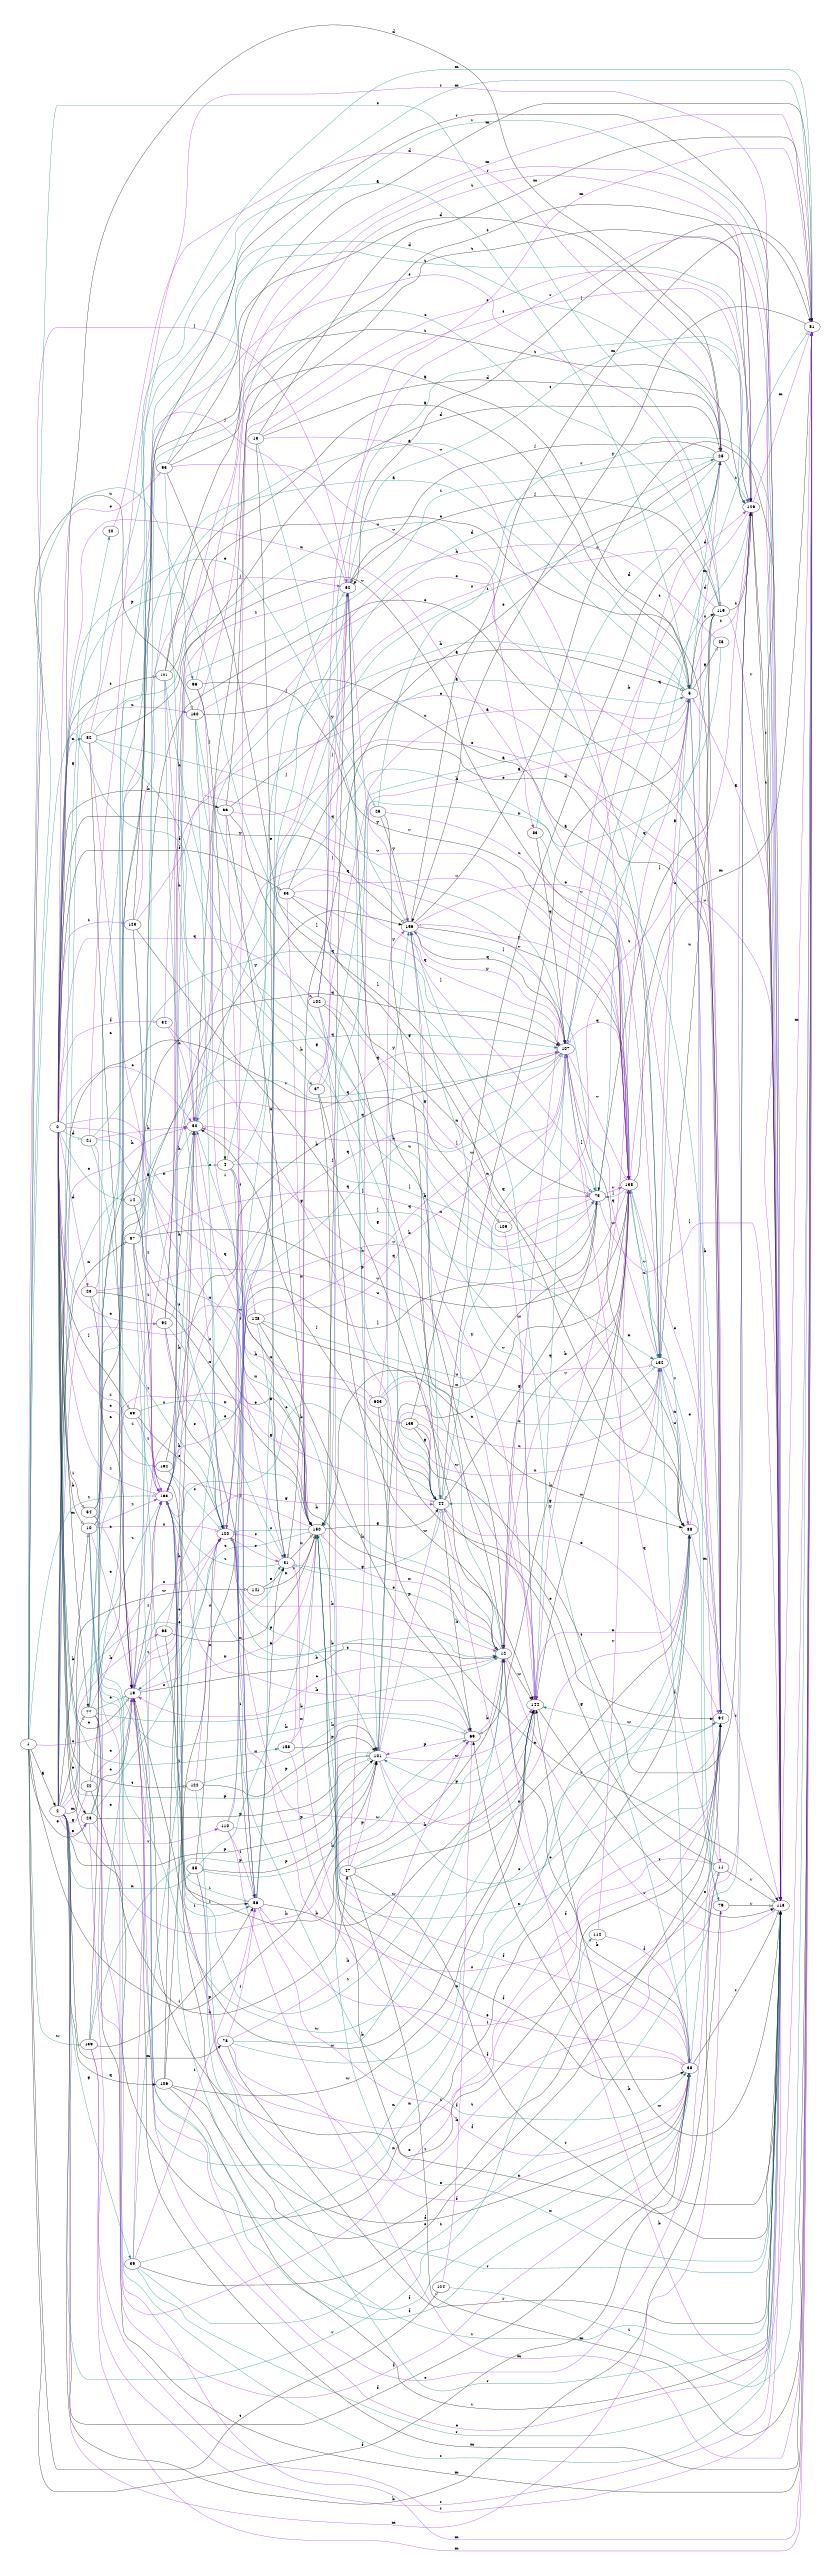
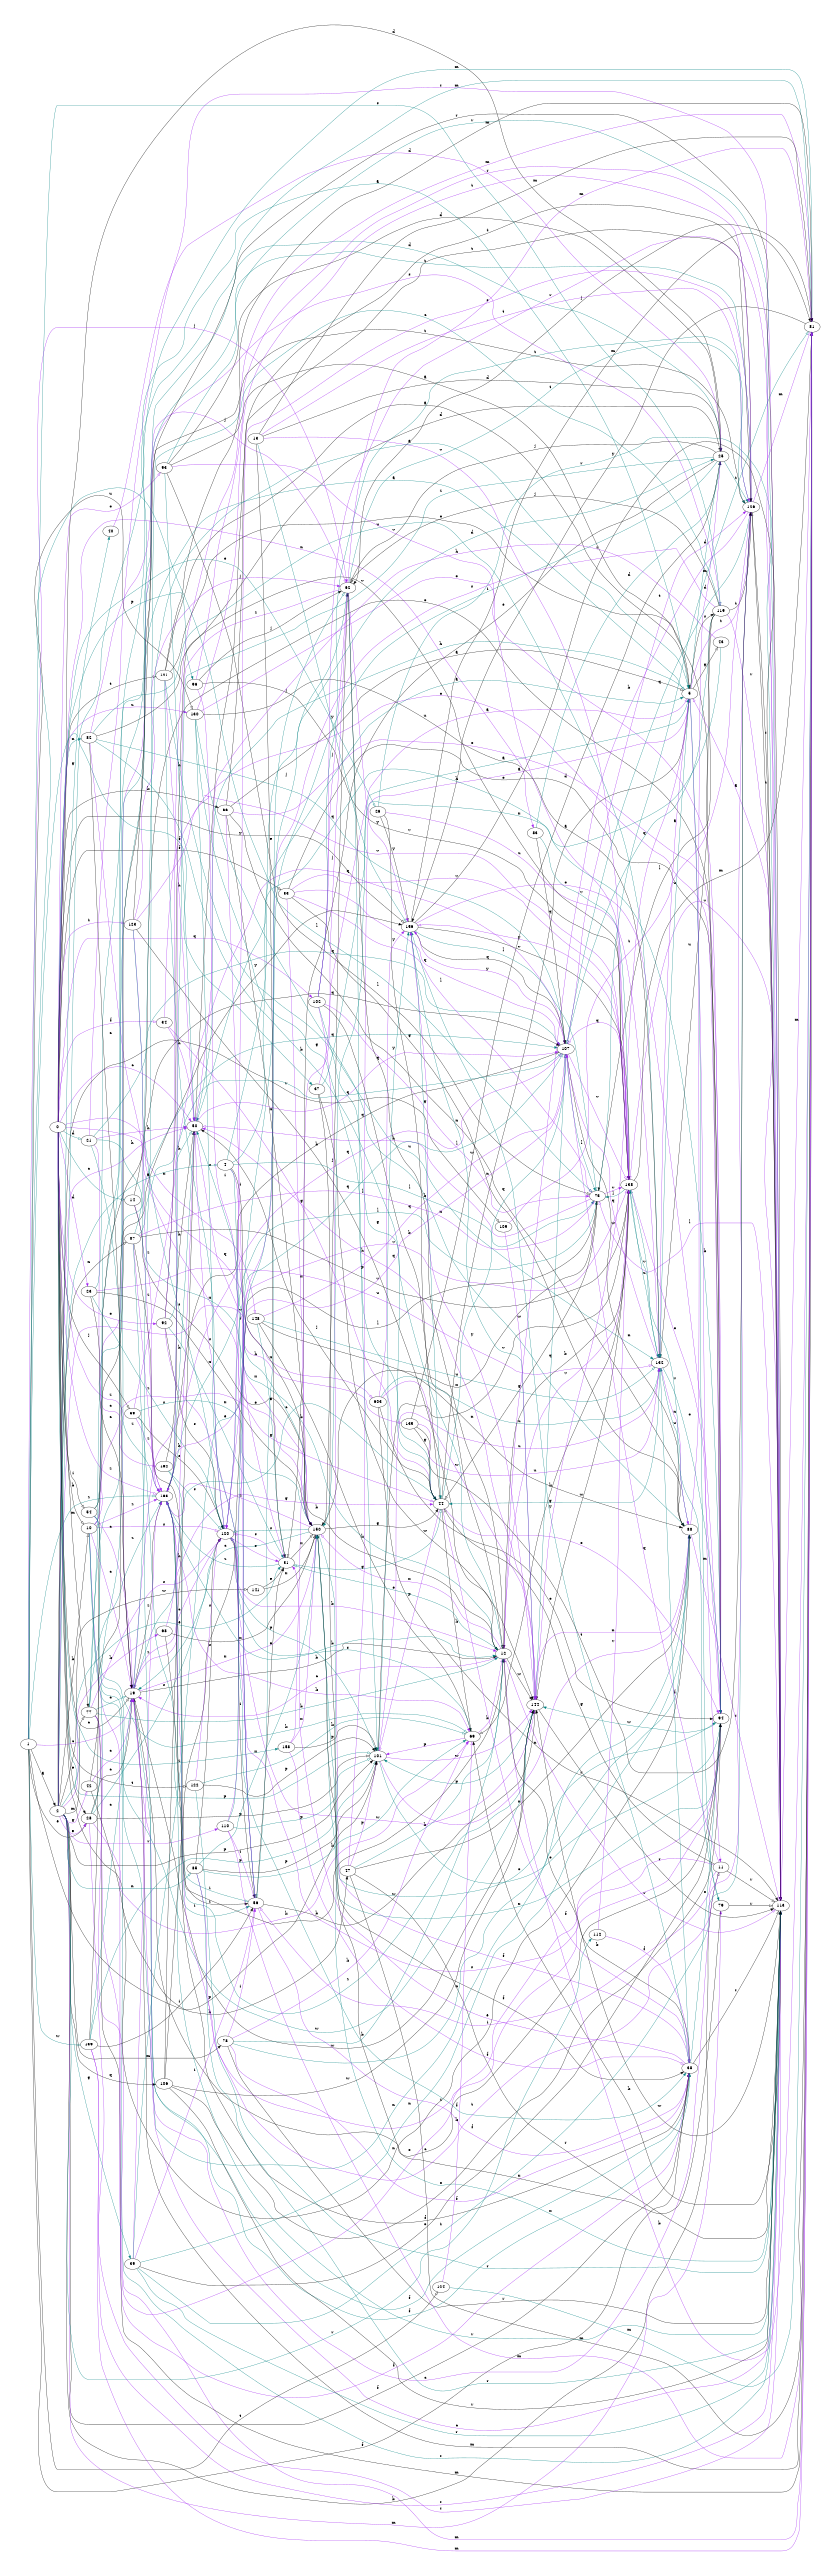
edge "96" -> "4": now "96" -> "62"
edge "94" -> "19": label "z" -> "c"
edge "124" -> "81": label "z" -> "m"
